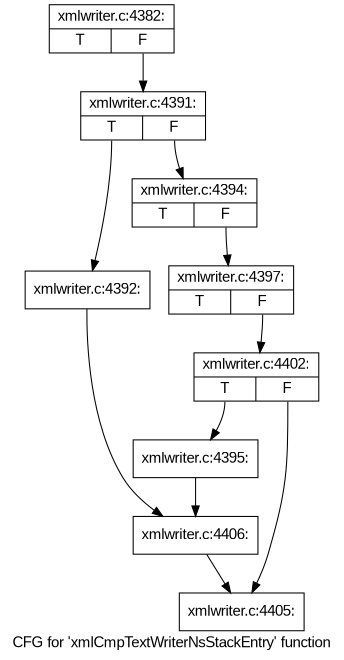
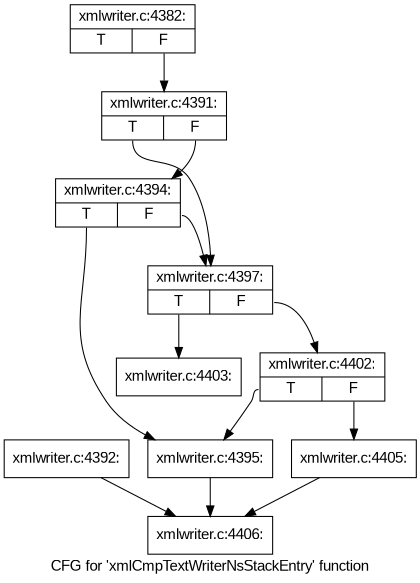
edge "xmlwriter.c:4391:" -> "xmlwriter.c:4392:": now "xmlwriter.c:4391:" -> "xmlwriter.c:4397:"
edge "xmlwriter.c:4394:" -> "xmlwriter.c:4395:": added
node "xmlwriter.c:4403:": added
edge "xmlwriter.c:4406:" -> "xmlwriter.c:4405:": reversed
